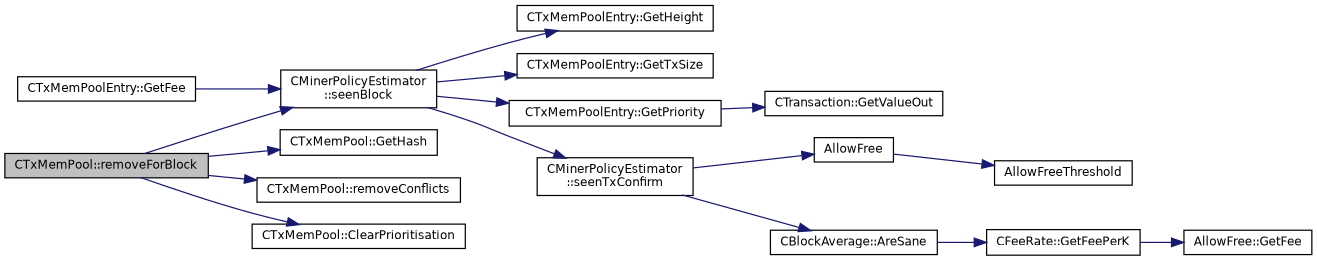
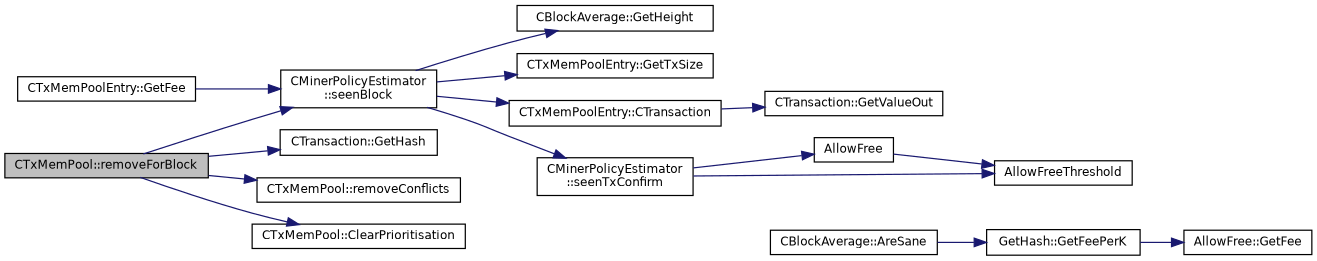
node "CTxMemPoolEntry::GetHeight": label "CTxMemPoolEntry::GetHeight" -> "CBlockAverage::GetHeight"
node "CTxMemPoolEntry::GetPriority": label "CTxMemPoolEntry::GetPriority" -> "CTxMemPoolEntry::CTransaction"
node "CTxMemPool::GetHash": label "CTxMemPool::GetHash" -> "CTransaction::GetHash"
edge "CMinerPolicyEstimator ::seenTxConfirm" -> "CBlockAverage::AreSane": now "CMinerPolicyEstimator ::seenTxConfirm" -> "AllowFreeThreshold"
node "CFeeRate::GetFeePerK": label "CFeeRate::GetFeePerK" -> "GetHash::GetFeePerK"
